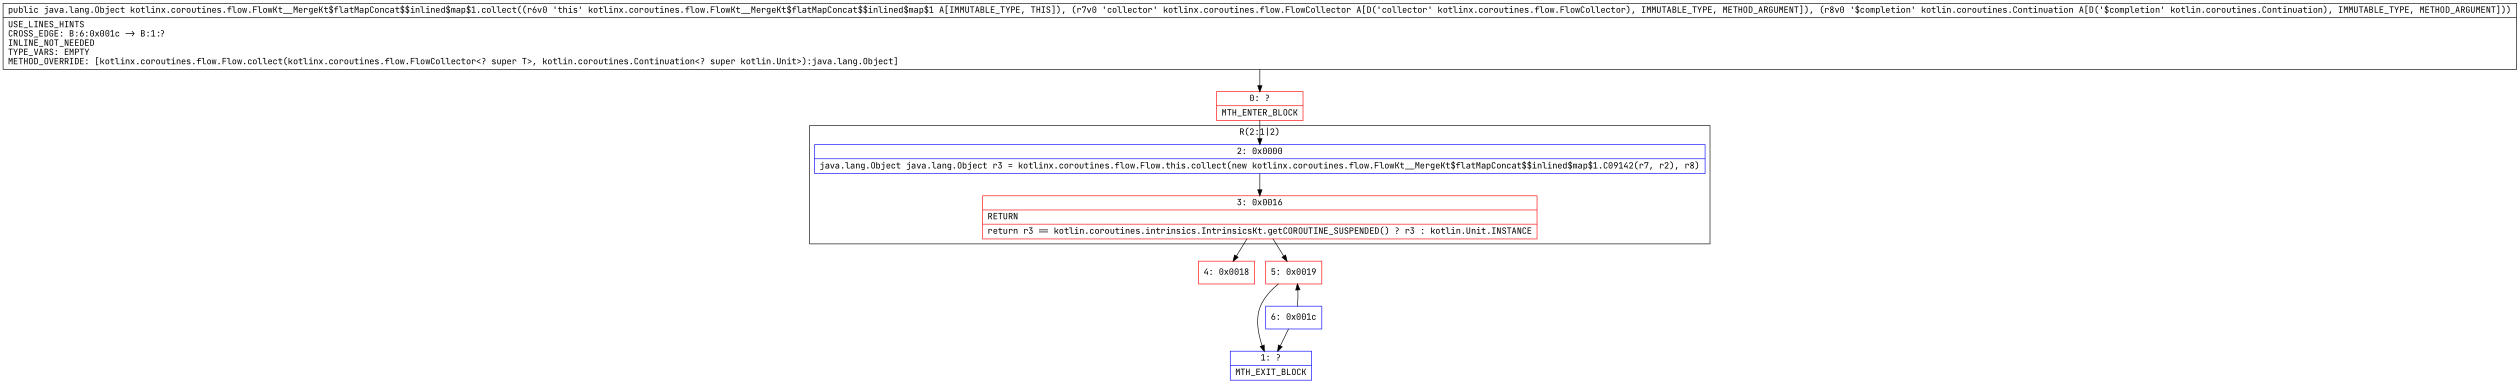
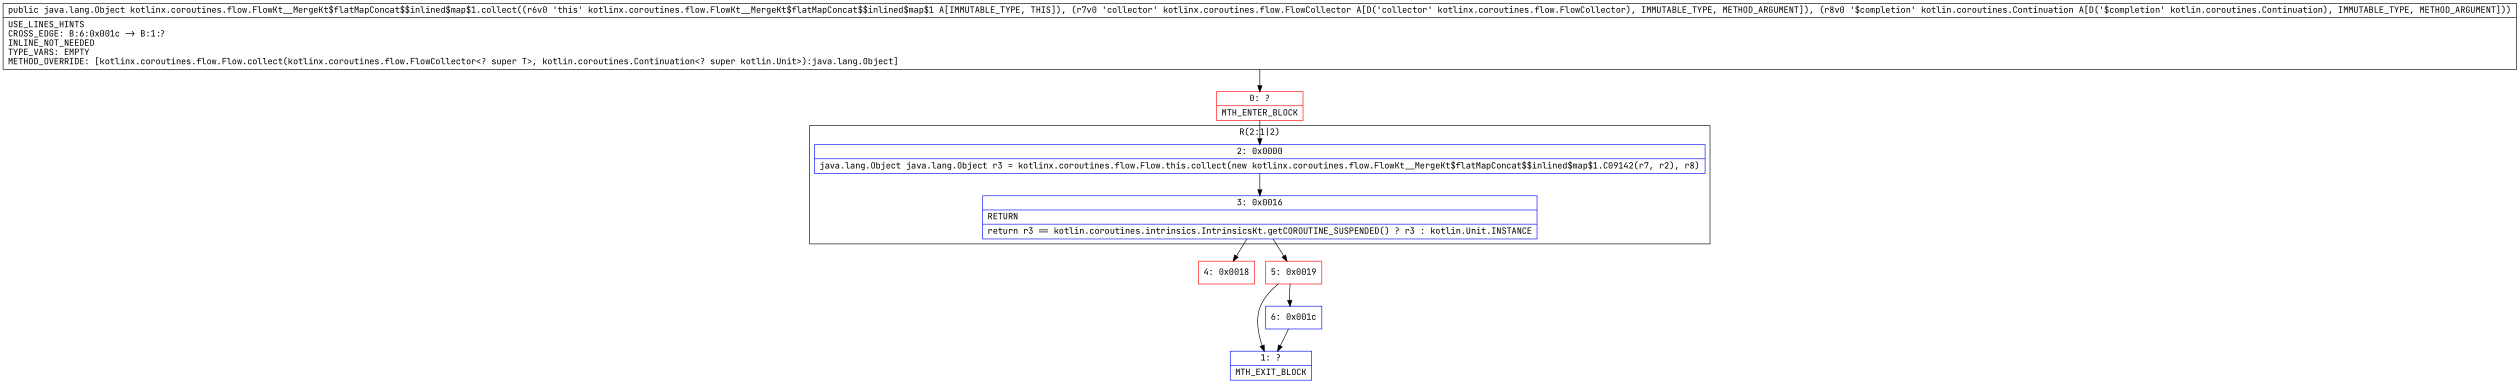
node "3: 0x0016": color red -> blue
edge "6: 0x001c" -> "5: 0x0019": reversed
